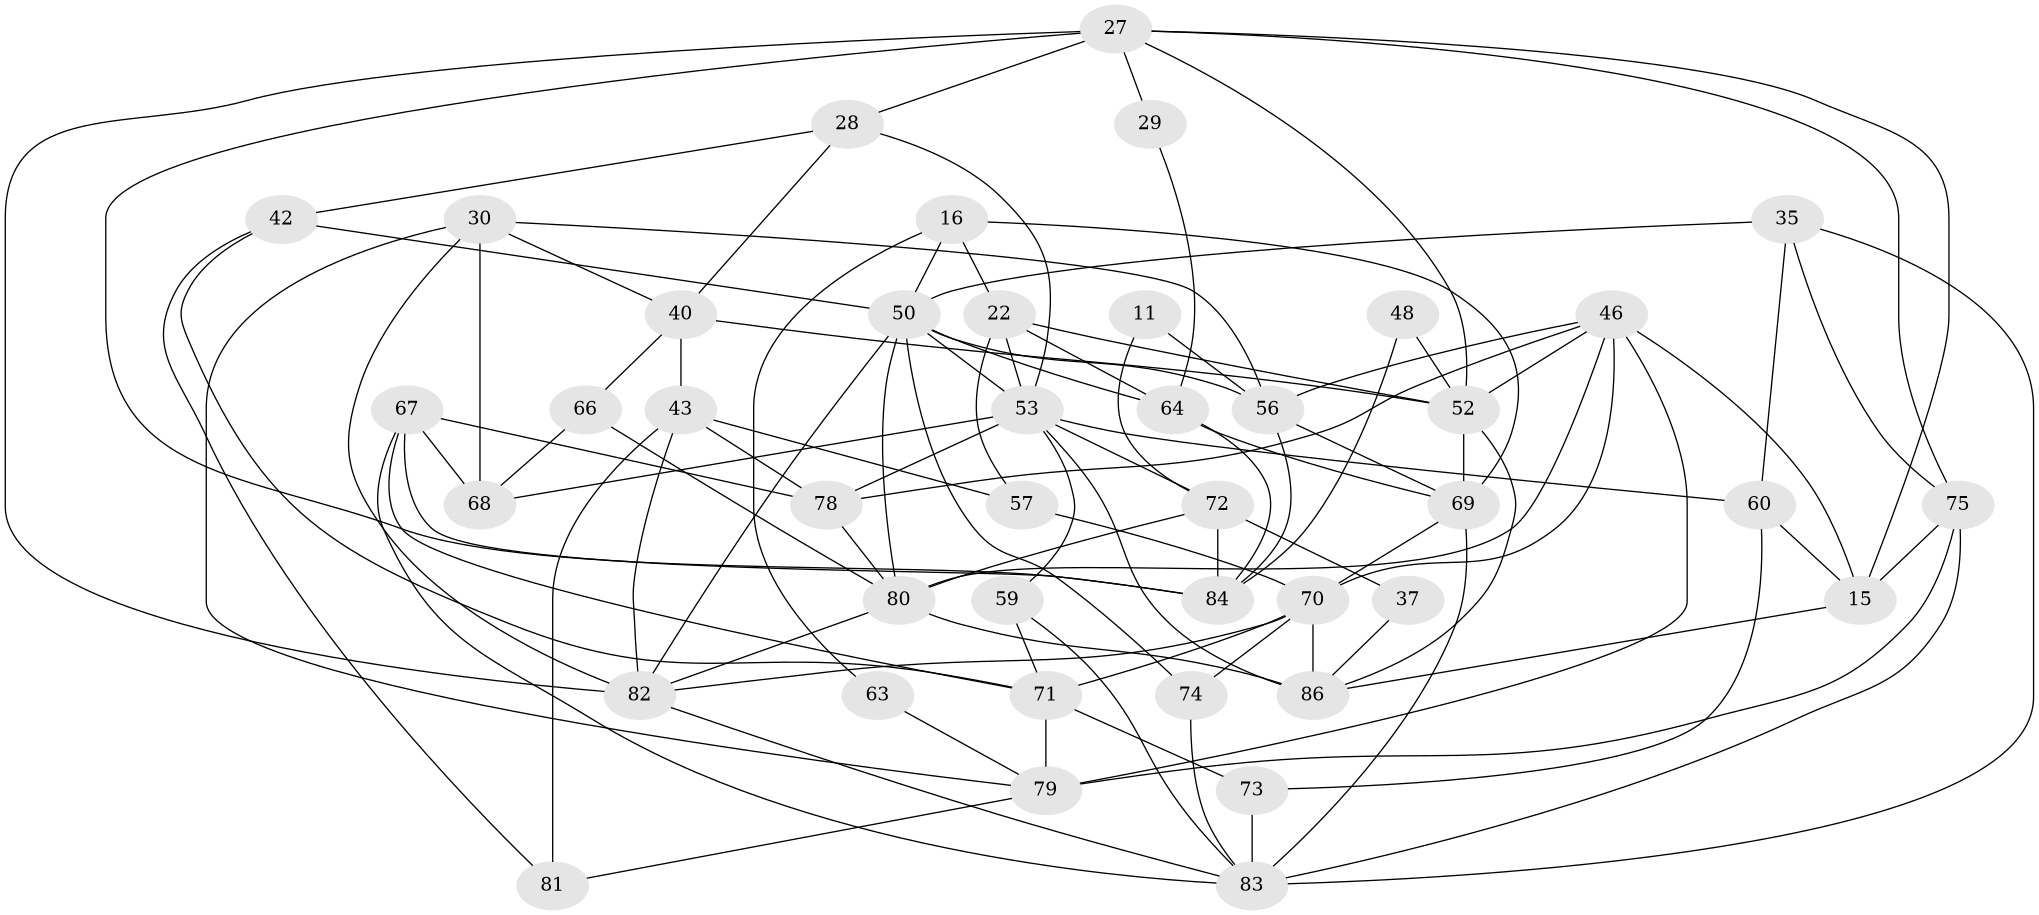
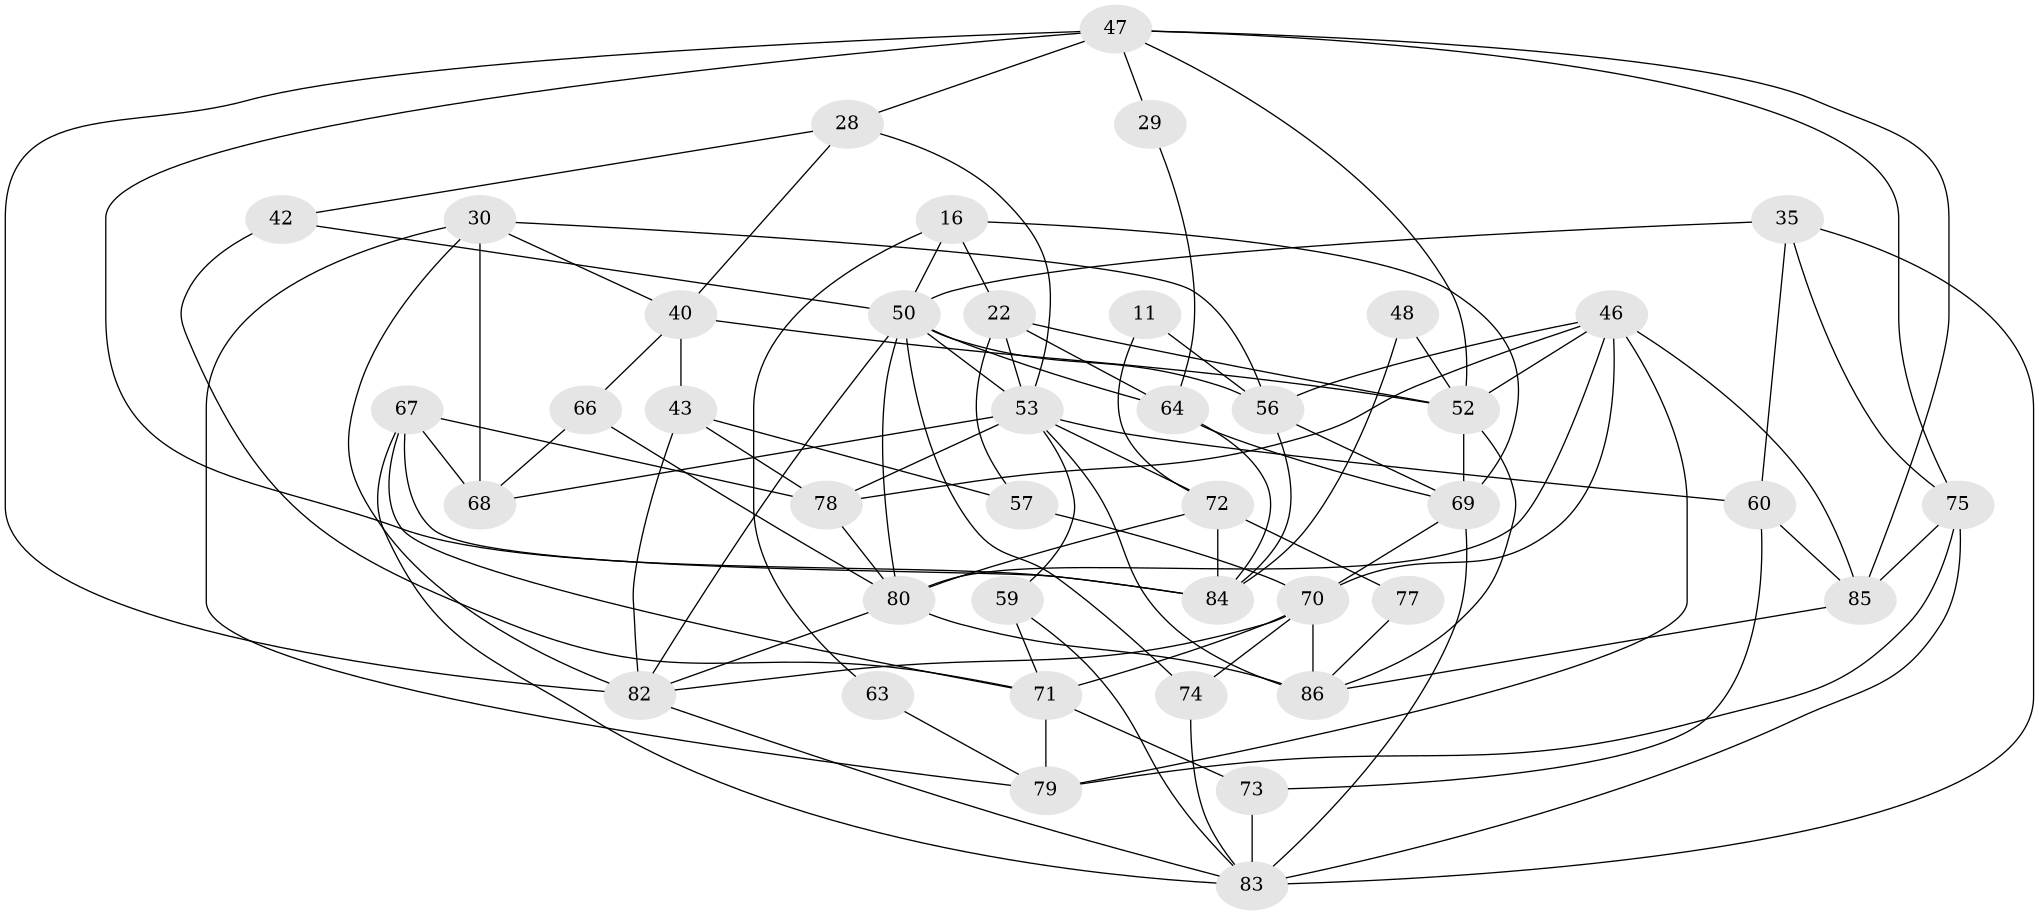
node "27": label "27" -> "47"
node "37": label "37" -> "77"
node "15": label "15" -> "85"
node "81": removed
